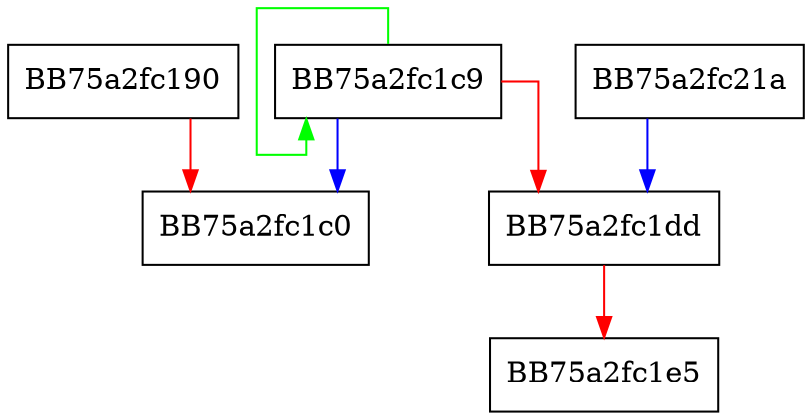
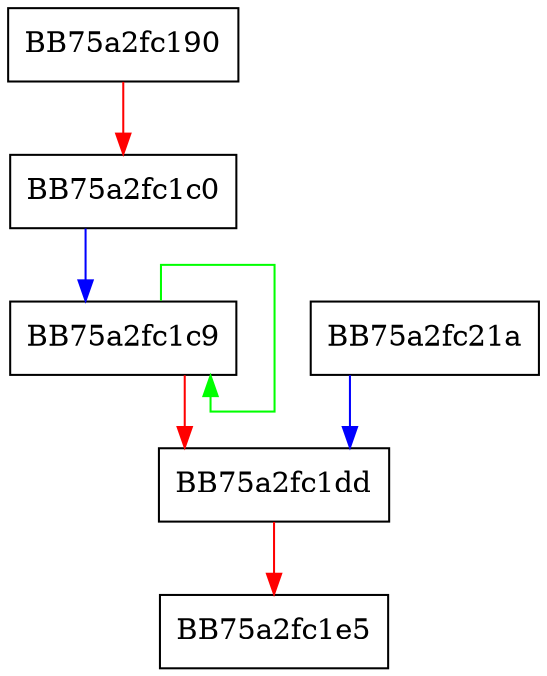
edge "BB75a2fc1c9" -> "BB75a2fc1c0": reversed
